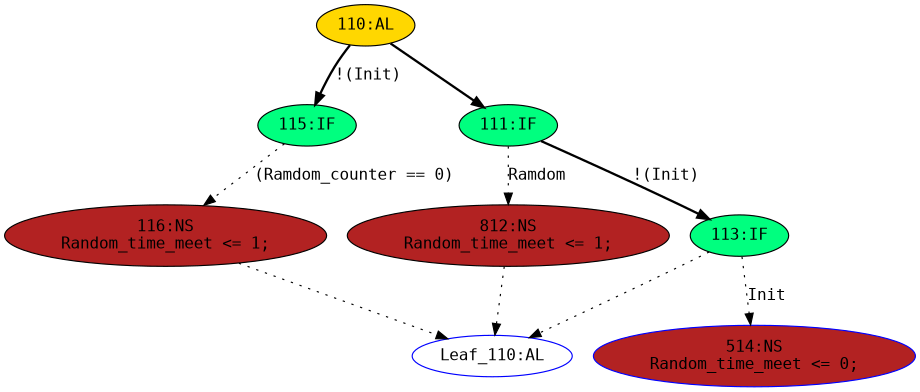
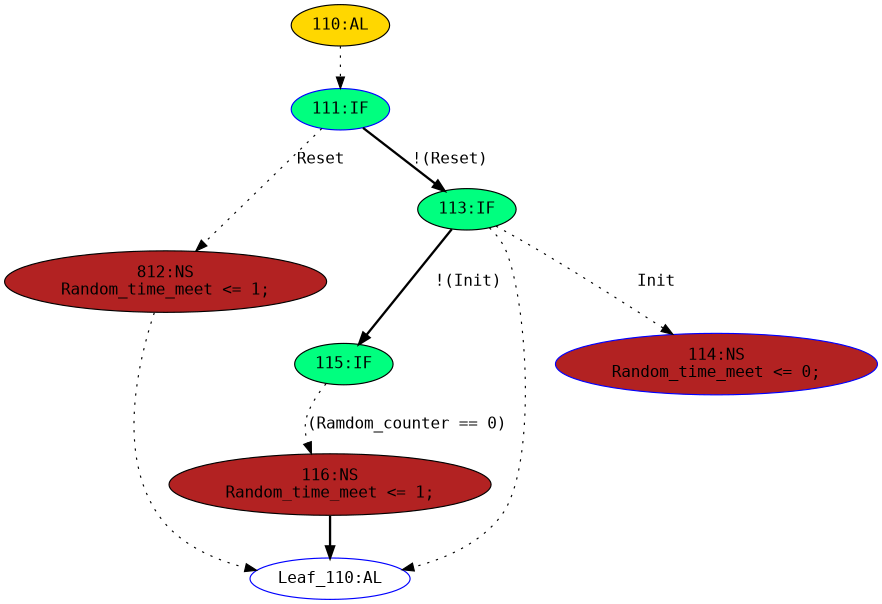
edge "110:AL" -> "115:IF": now "113:IF" -> "115:IF"
edge "110:AL" -> "111:IF": style bold -> dotted
node "111:IF": color black -> blue
edge "111:IF" -> "812:NS Random_time_meet <= 1;": label "Ramdom" -> "Reset"
edge "111:IF" -> "113:IF": label "!(Init)" -> "!(Reset)"
edge "116:NS Random_time_meet <= 1;" -> "Leaf_110:AL": style dotted -> bold
node "514:NS Random_time_meet <= 0;": label "514:NS Random_time_meet <= 0;" -> "114:NS Random_time_meet <= 0;"
